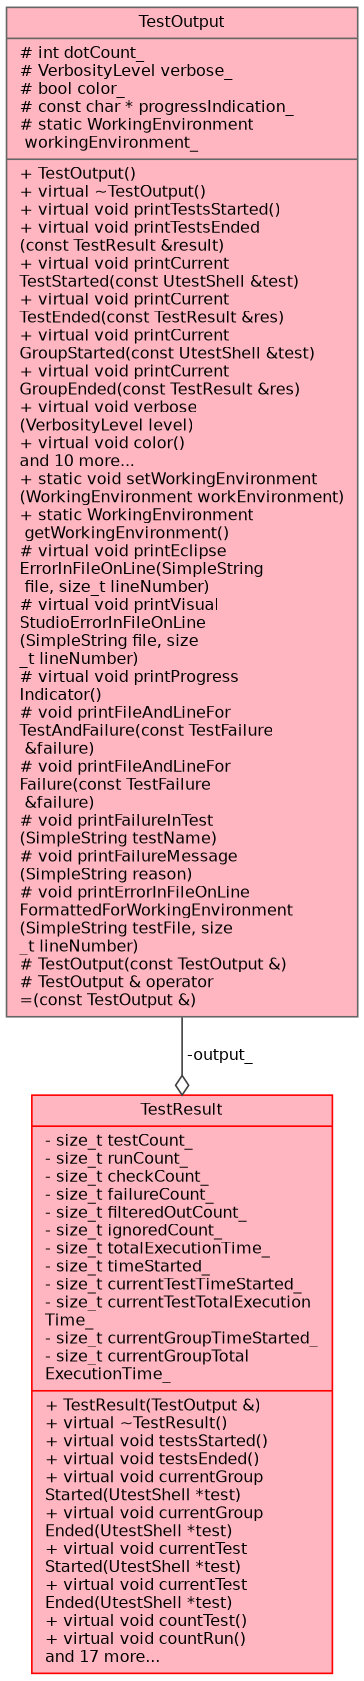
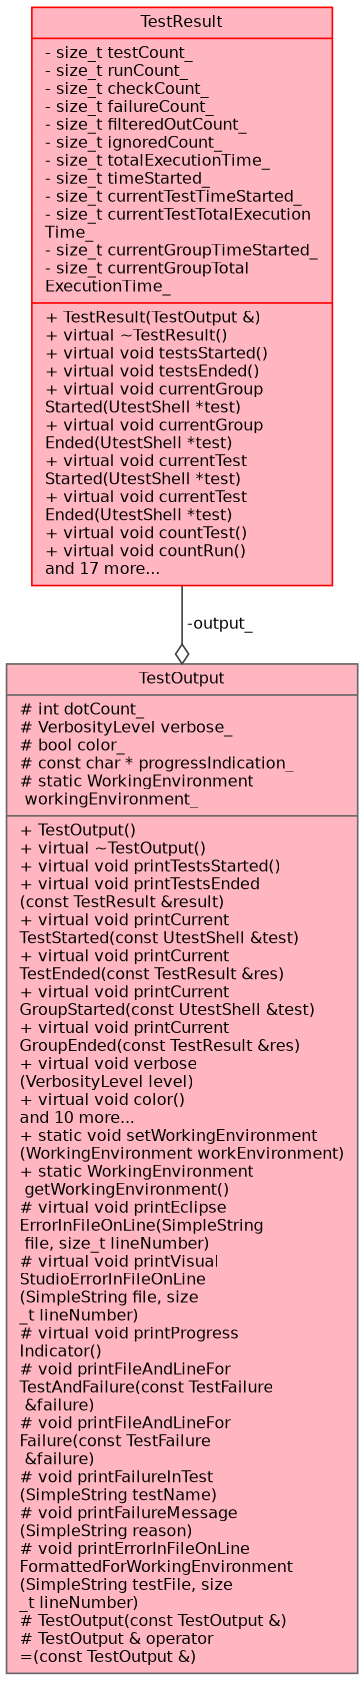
edge "TestOutput" -> "TestResult": reversed
